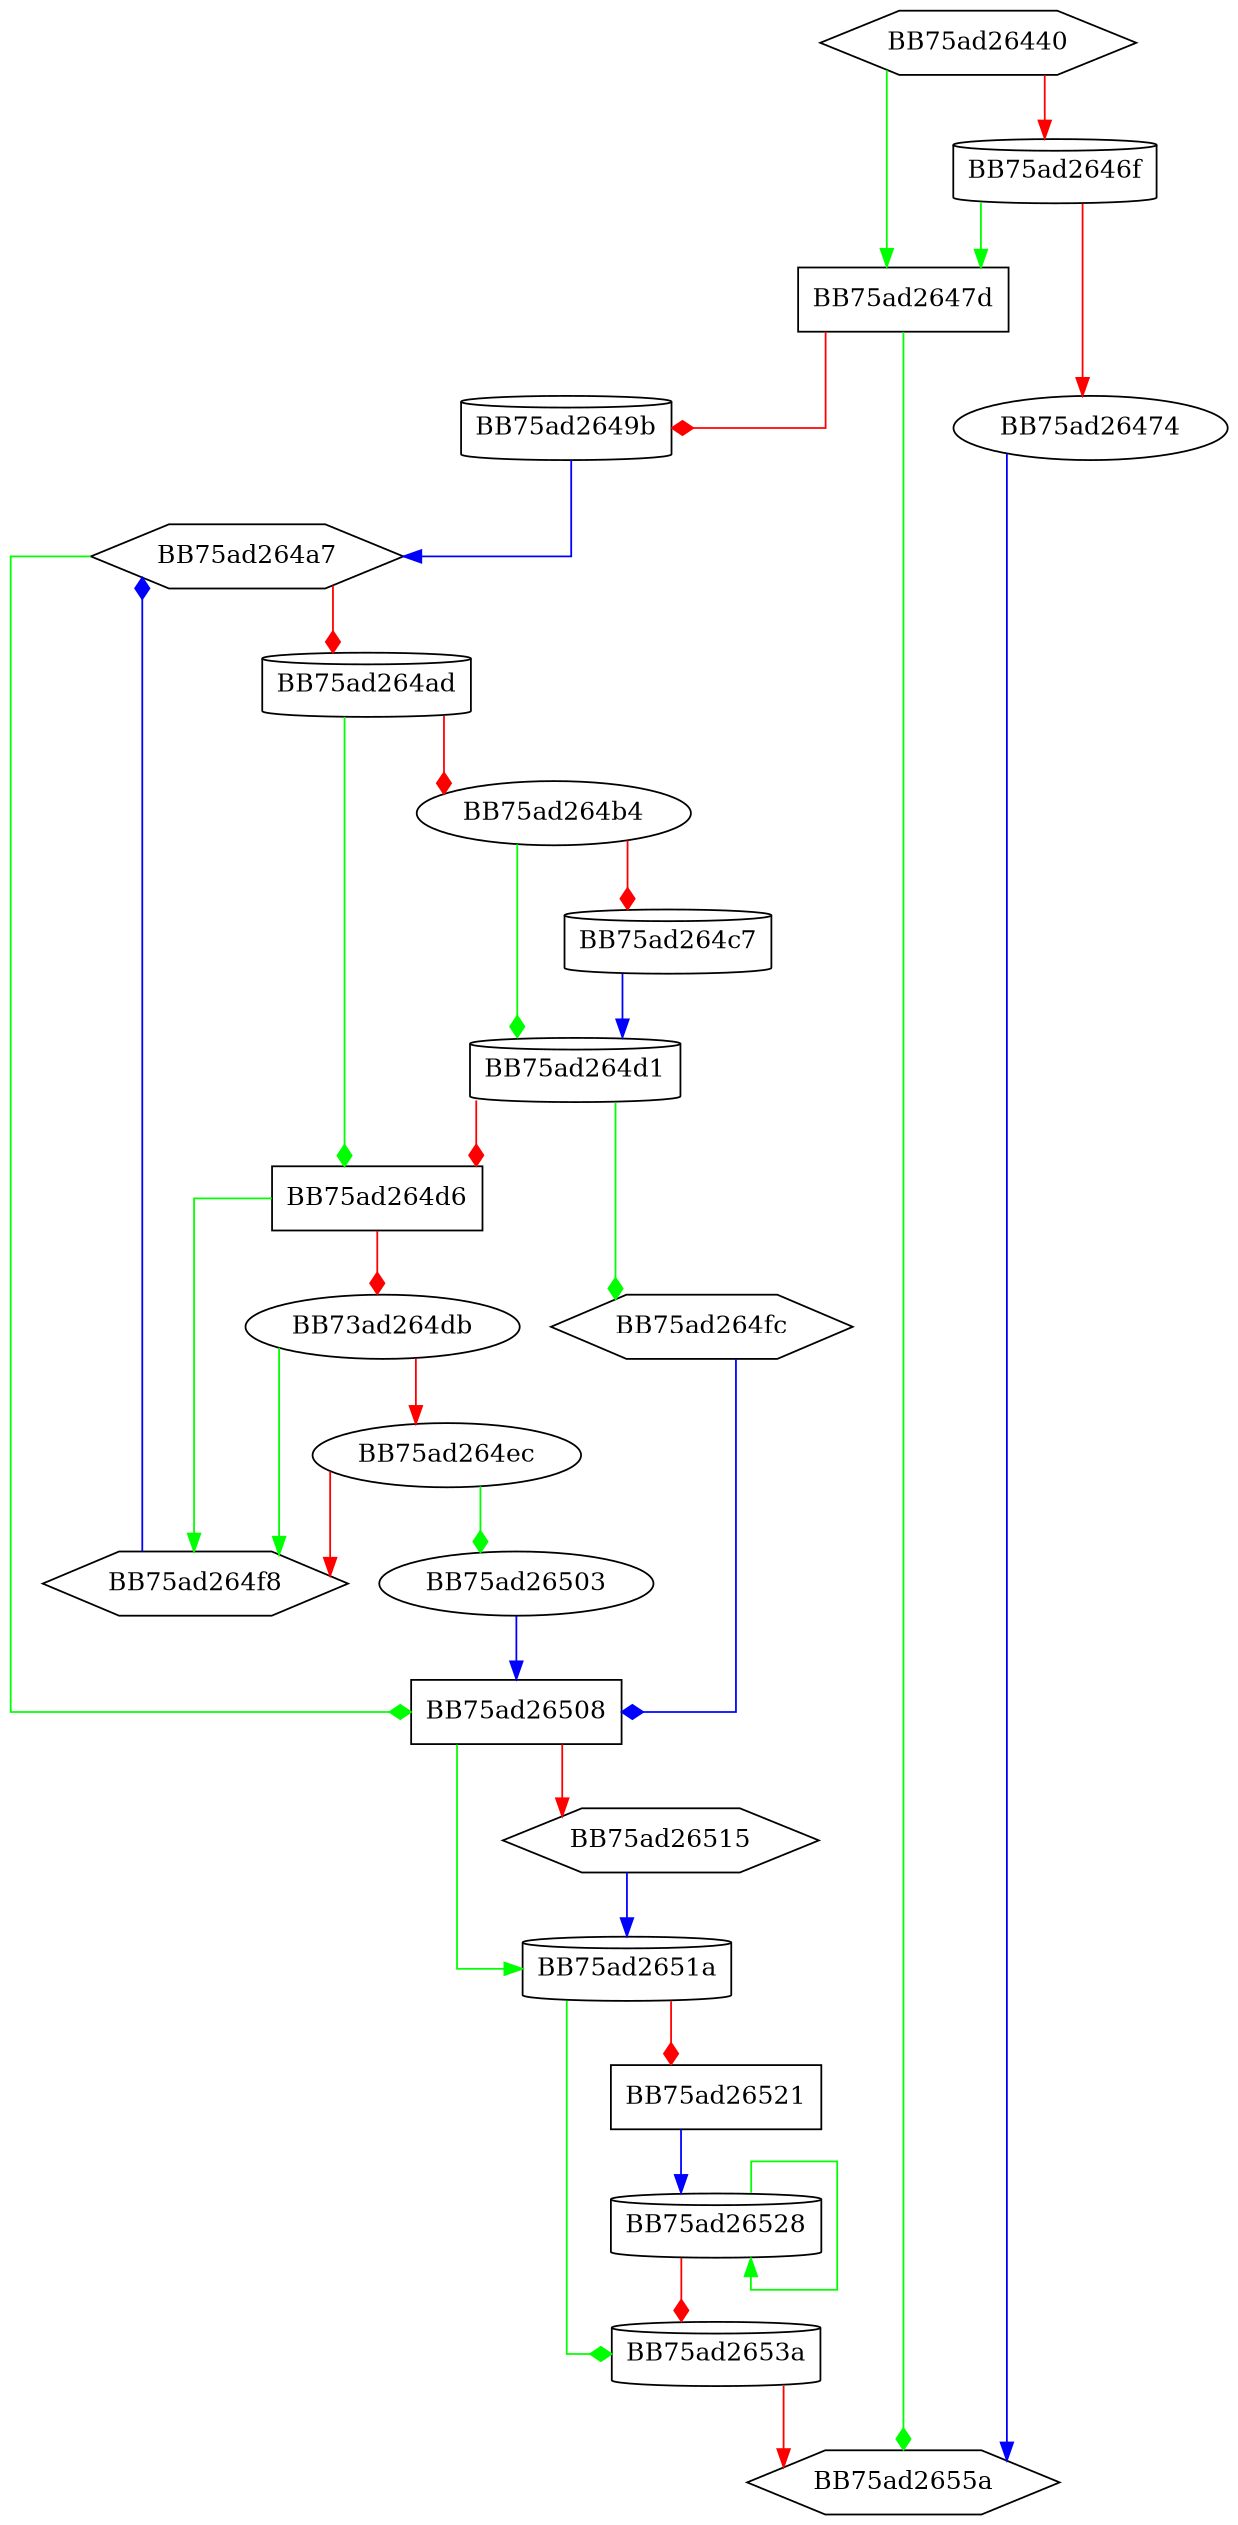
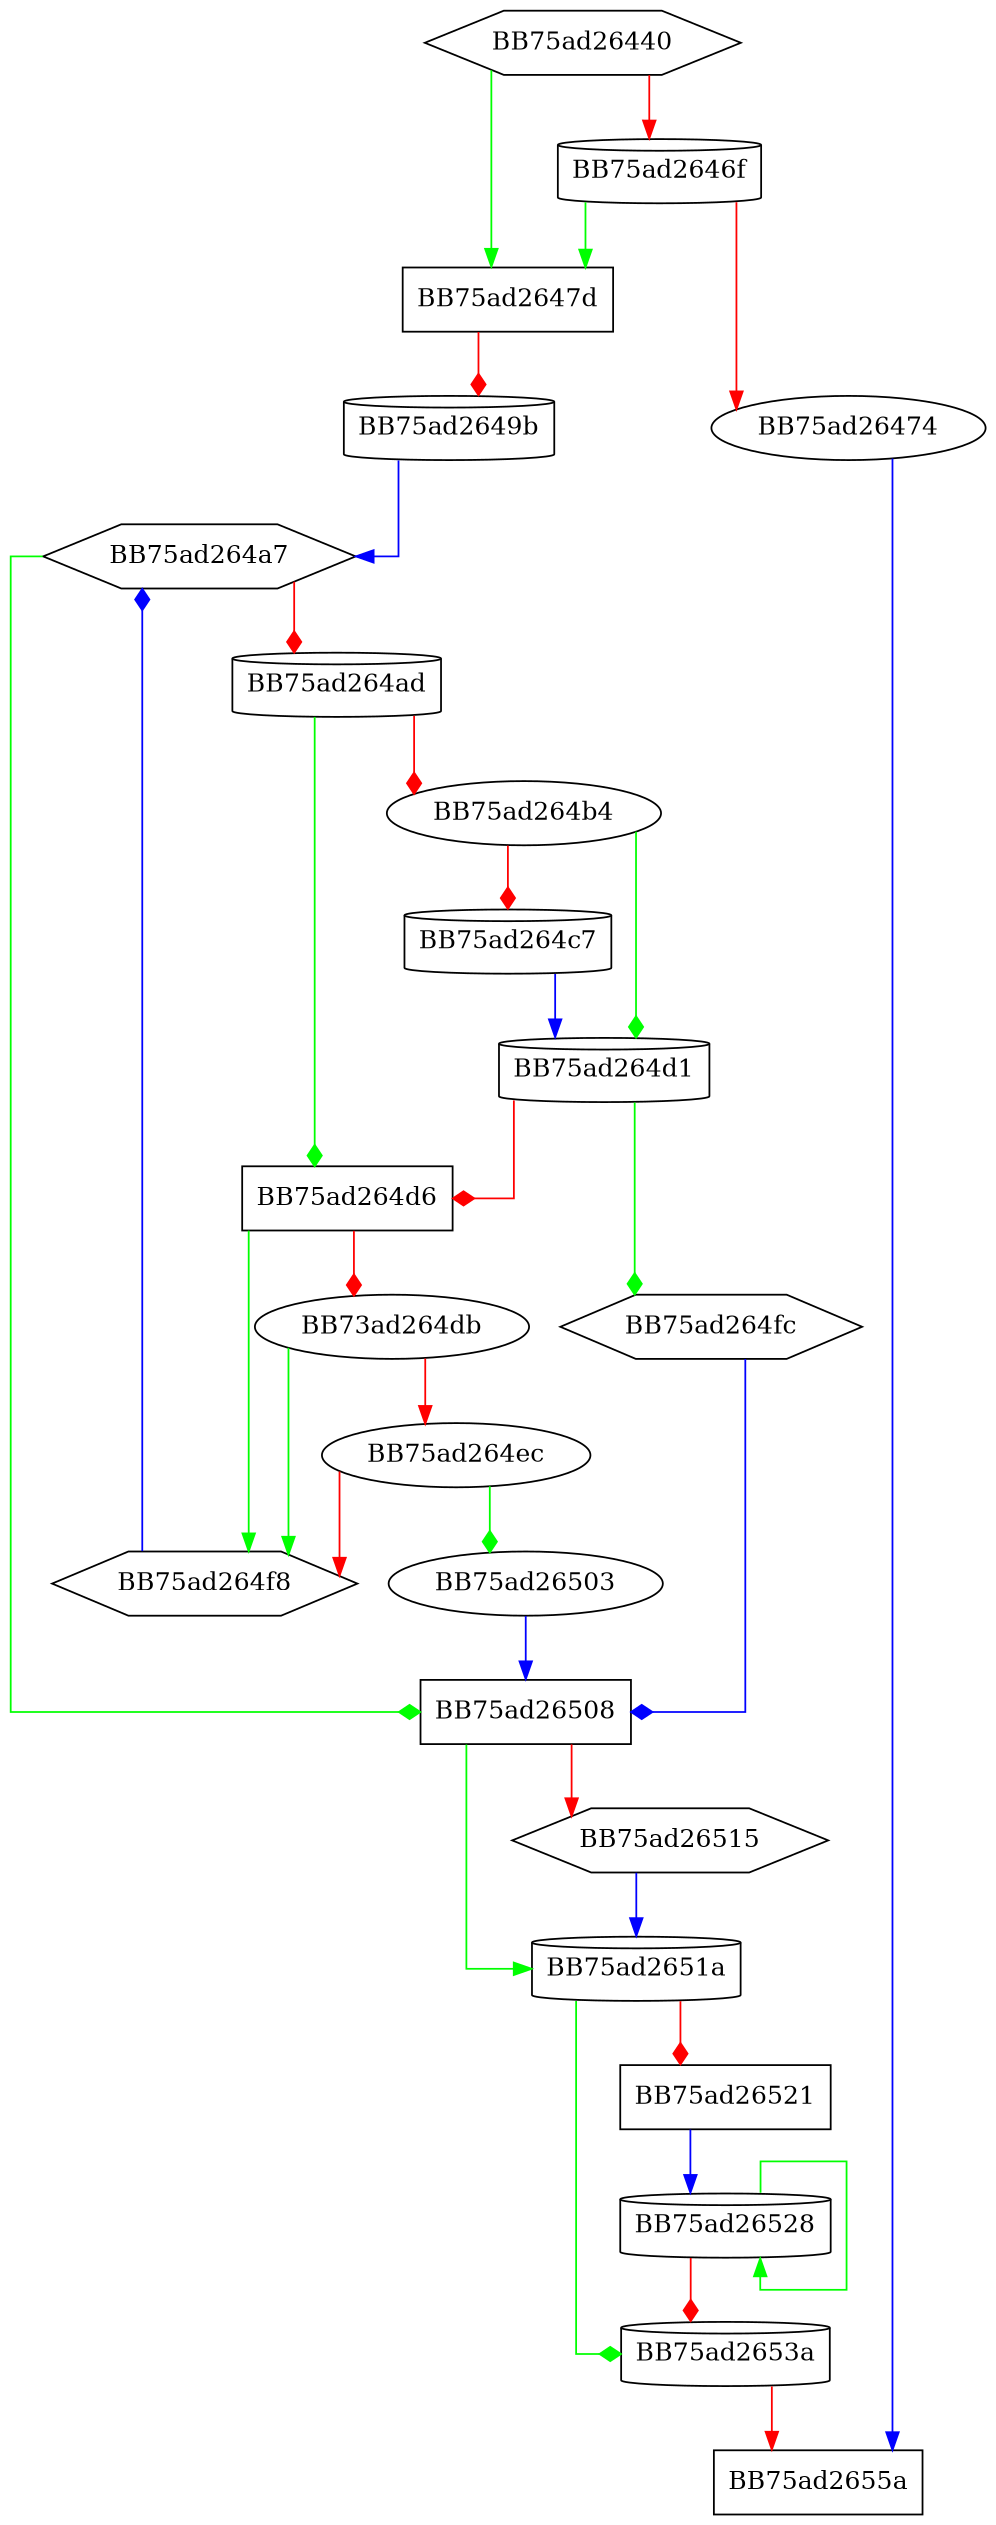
edge "BB75ad2647d" -> "BB75ad2655a": removed
node "BB75ad2655a": shape hexagon -> box
